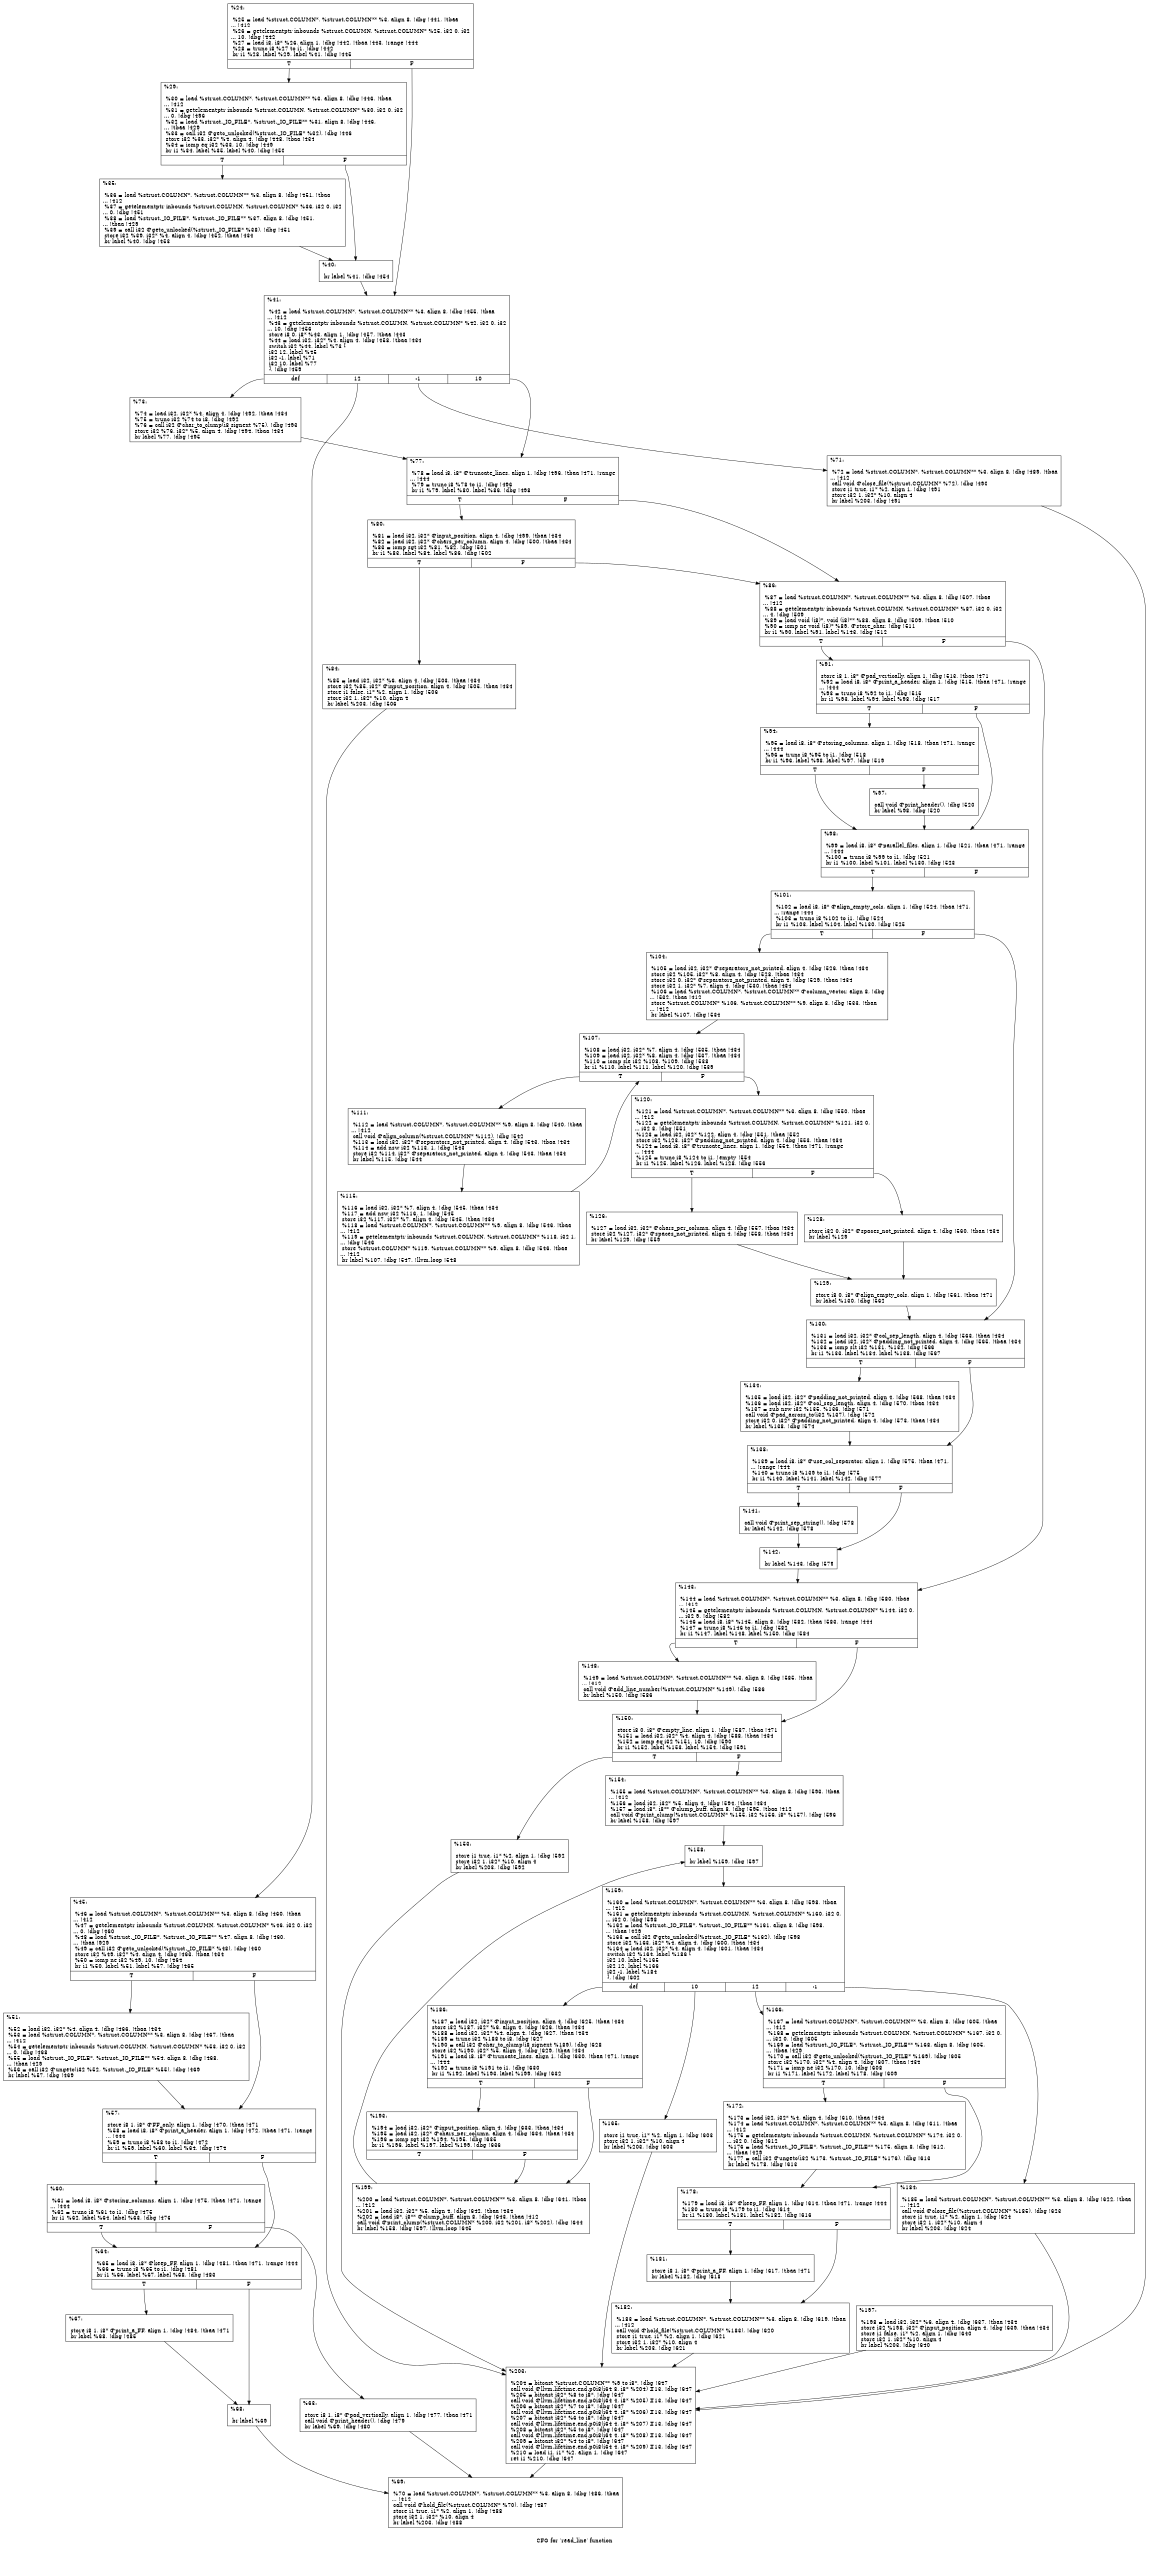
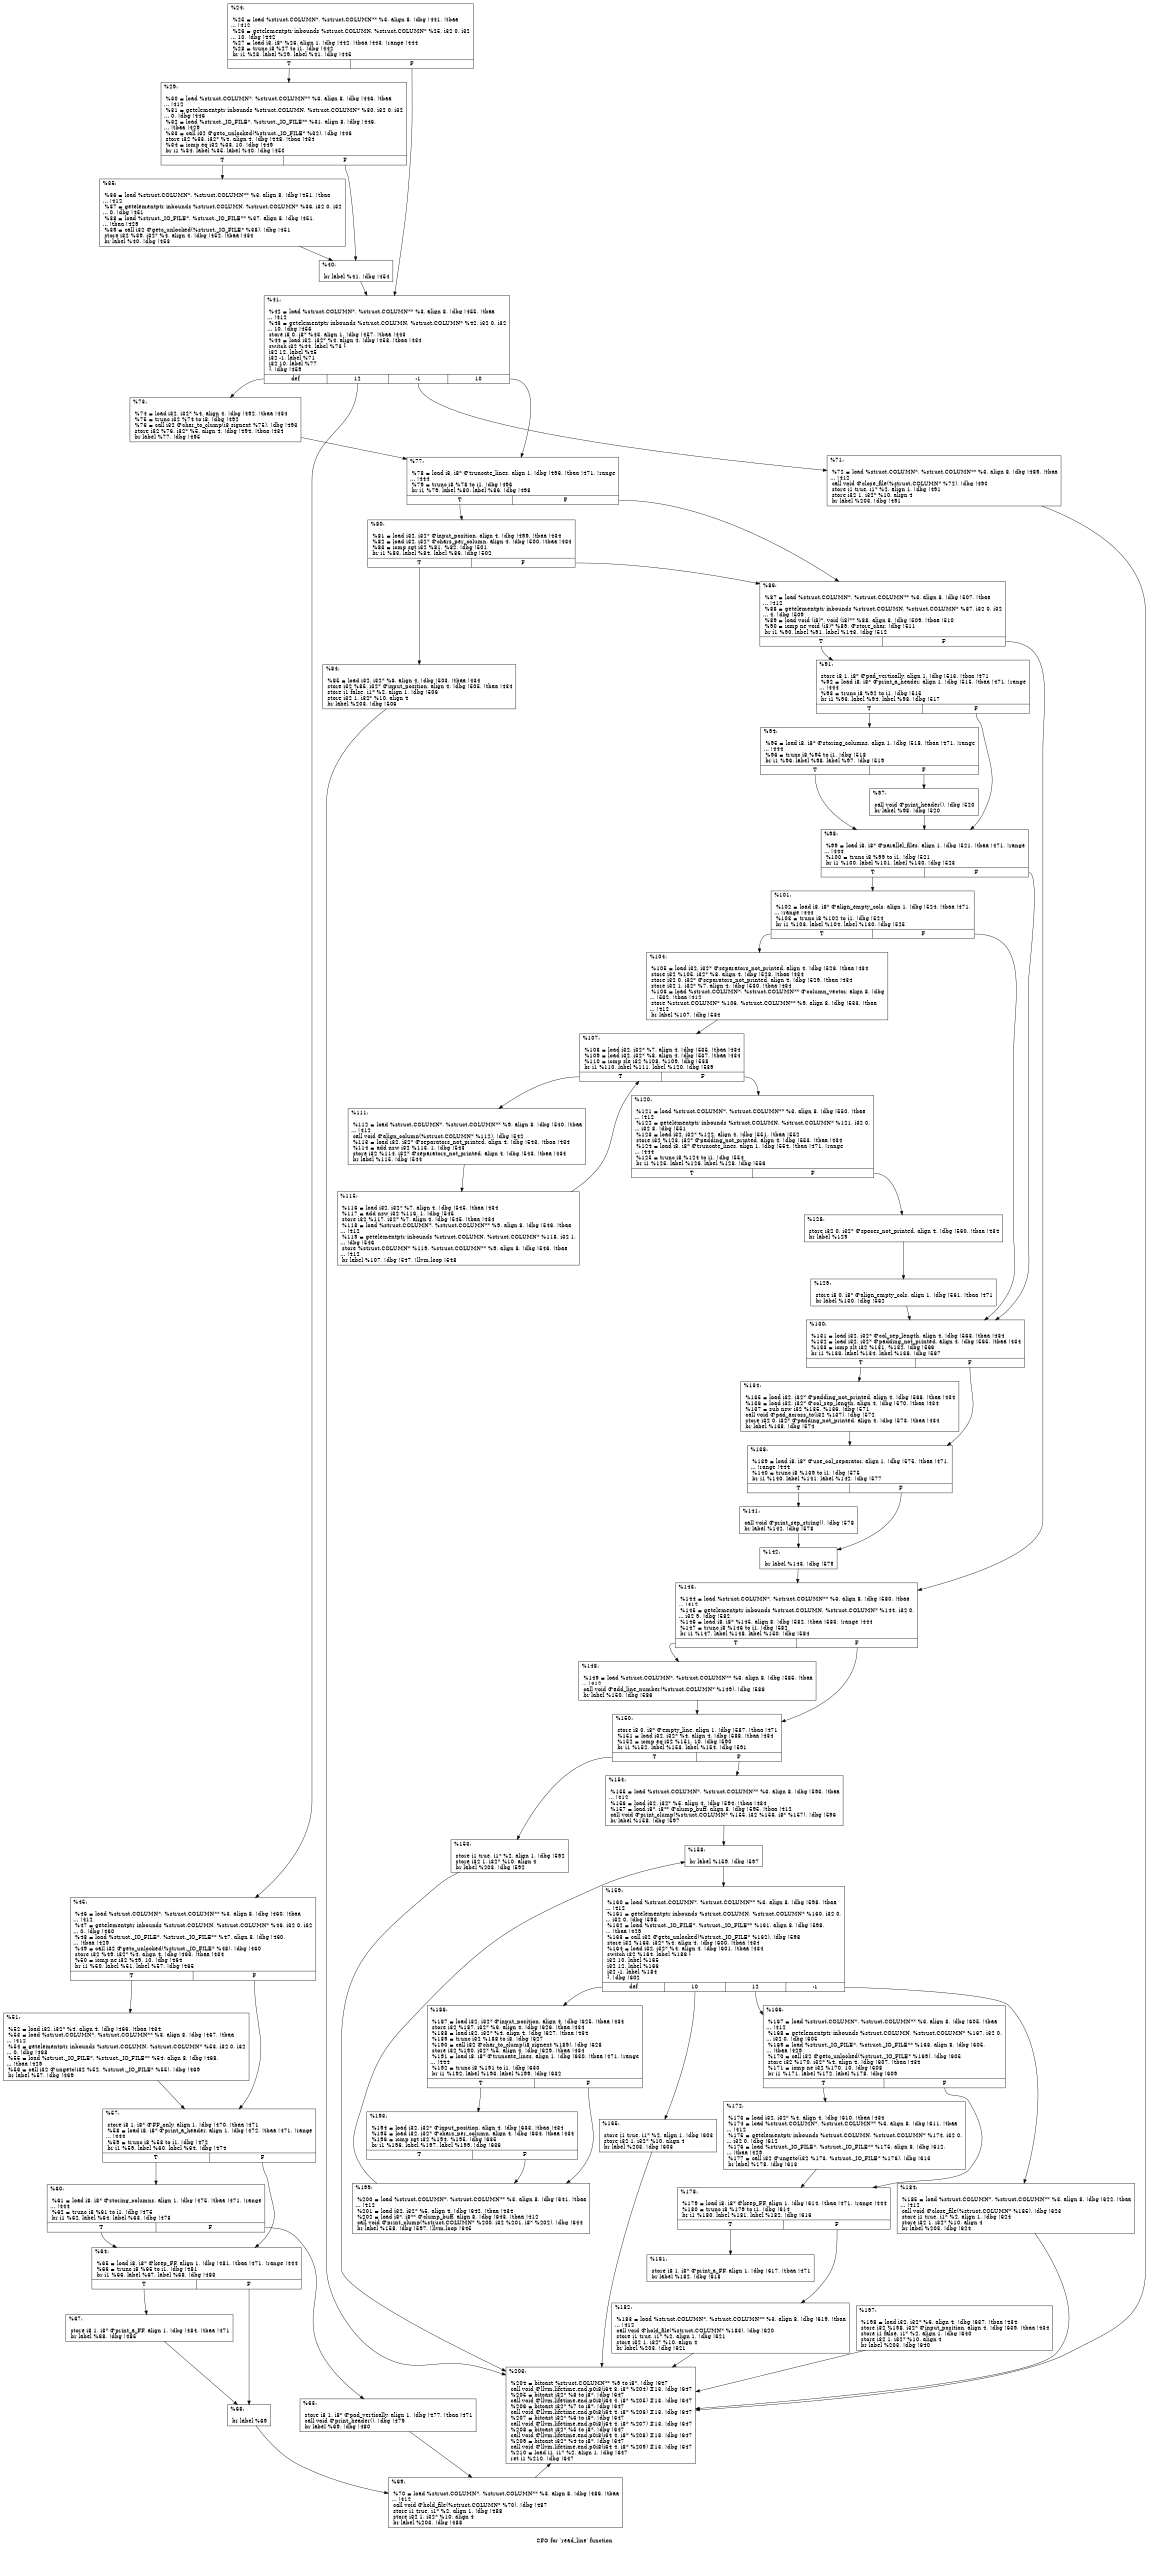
node "%29:": text "... 0, !dbg !496" -> "... 0, !dbg !446"
edge "%98:" -> "%130:": added
node "%120:": text "%125 = trunc i8 %124 to i1, !empty !554" -> "%125 = trunc i8 %124 to i1, !dbg !554"
node "%126:": removed
node "%45:": text "... !tbaa !929" -> "... !tbaa !429"
edge "%181:" -> "%182:": removed
edge "%203:" -> "%69:": reversed
